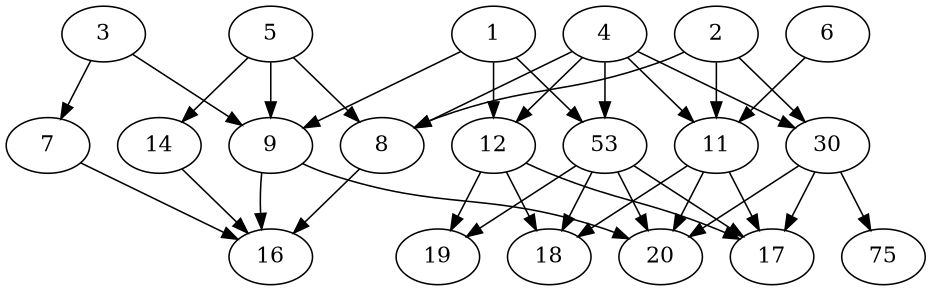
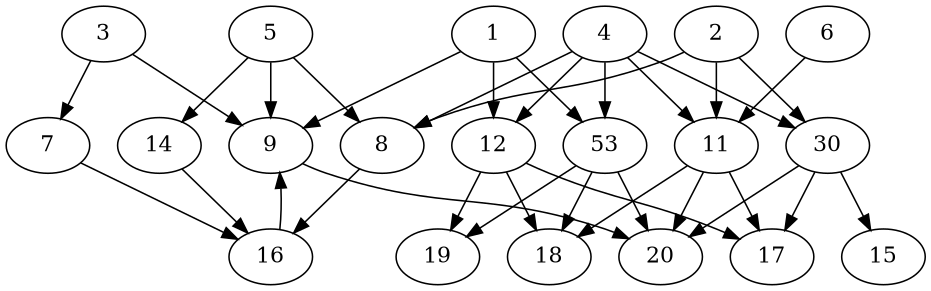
edge "9" -> "16": reversed
edge "53" -> "17": removed
node "75": label "75" -> "15"
